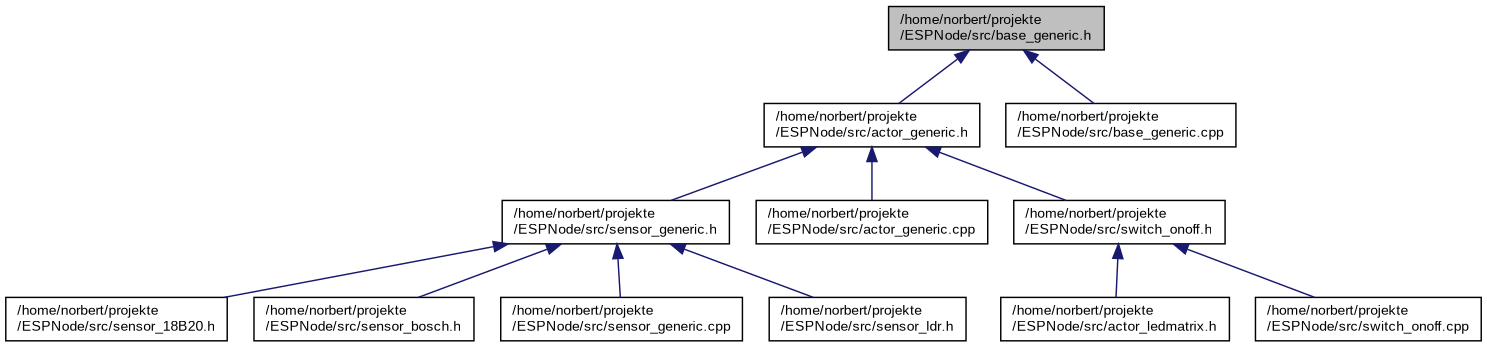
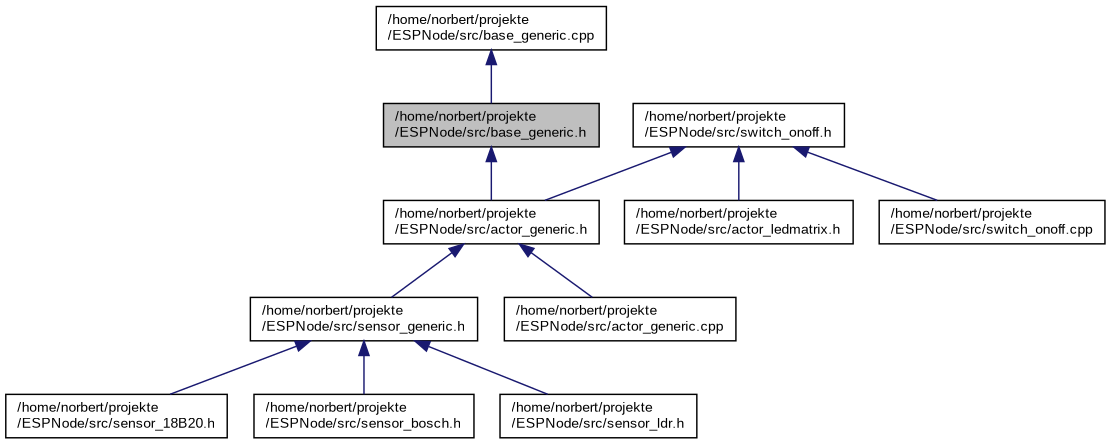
edge "/home/norbert/projekte /ESPNode/src/base_generic.cpp" -> "/home/norbert/projekte /ESPNode/src/base_generic.h": reversed
edge "/home/norbert/projekte /ESPNode/src/switch_onoff.h" -> "/home/norbert/projekte /ESPNode/src/actor_generic.h": reversed
node "/home/norbert/projekte /ESPNode/src/sensor_generic.cpp": removed
